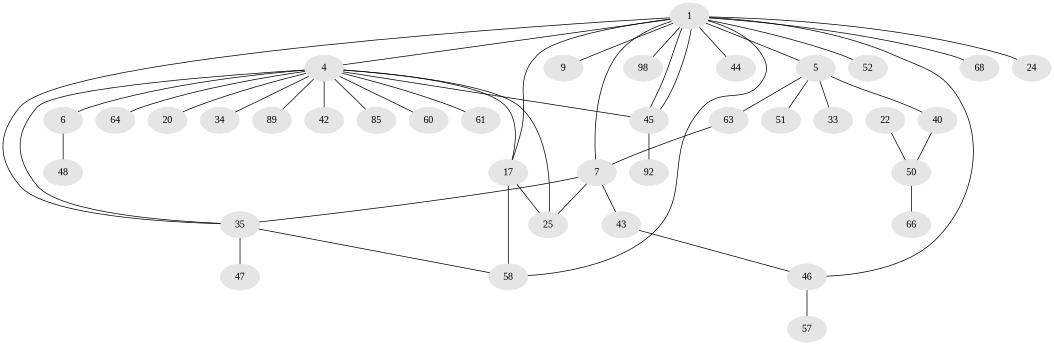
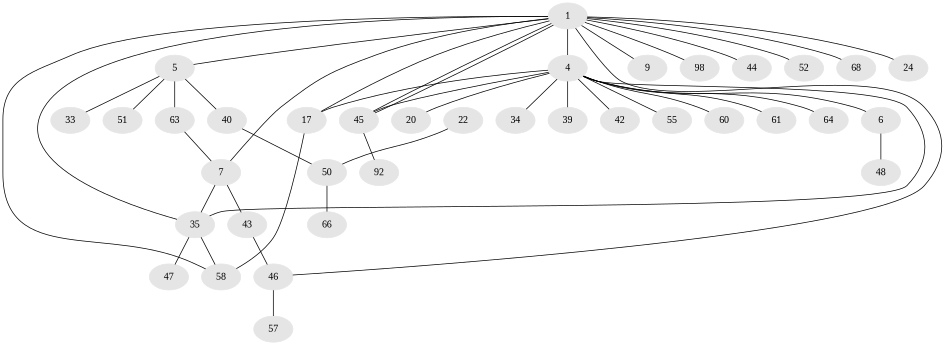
node "89": label "89" -> "39"
node "85": label "85" -> "55"
node "25": removed
